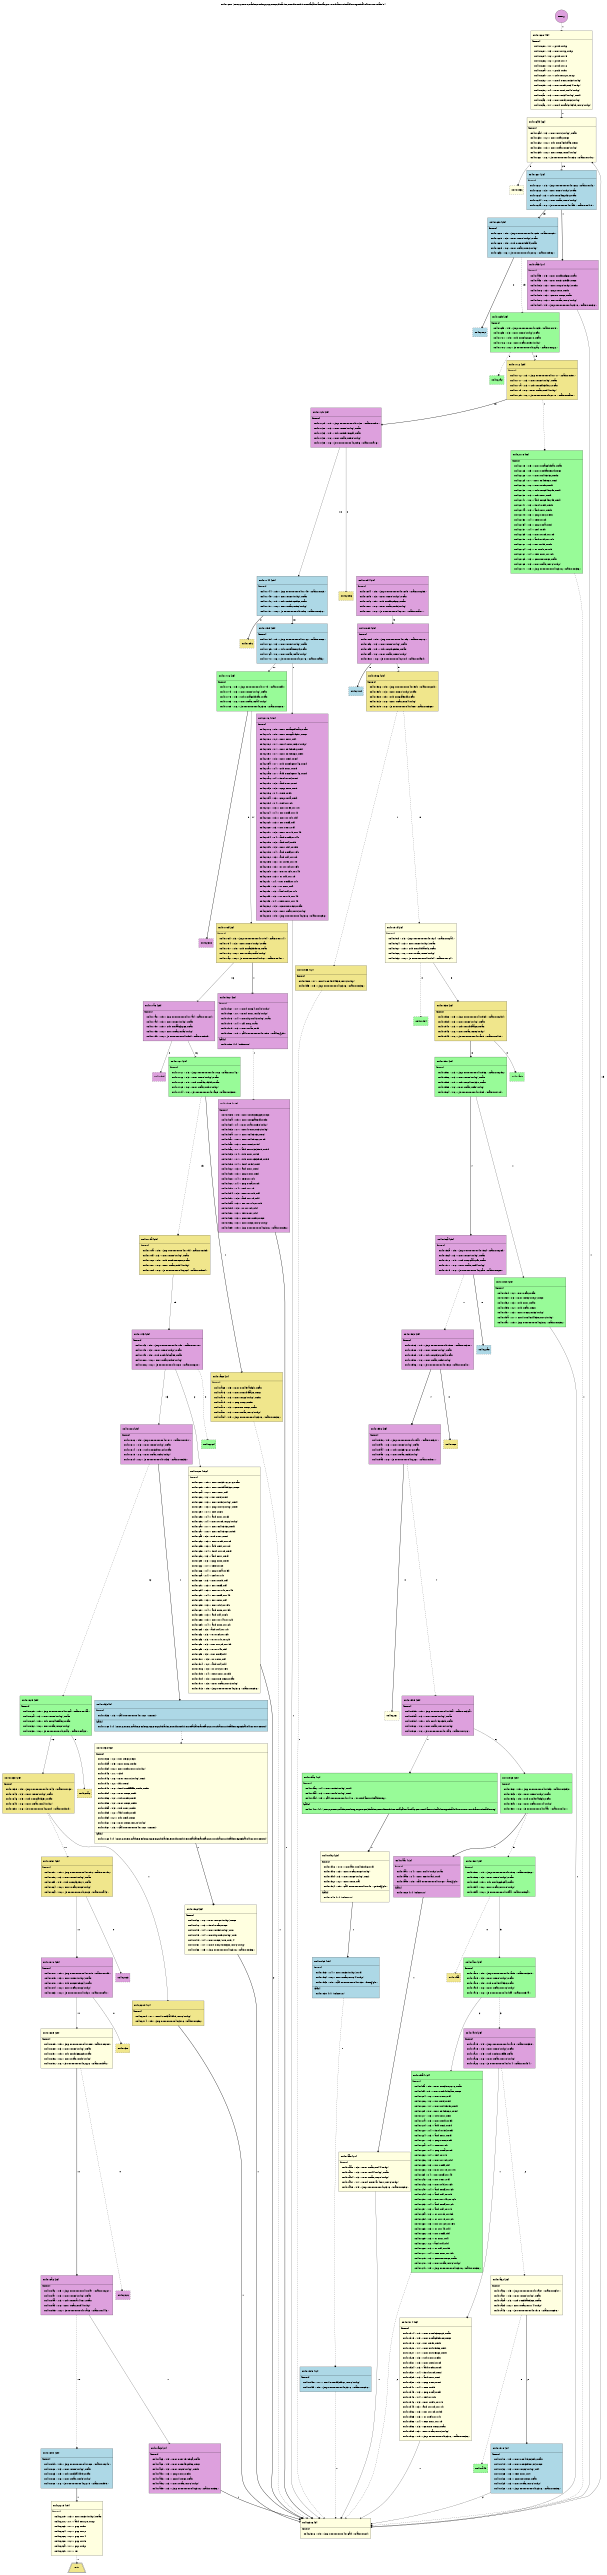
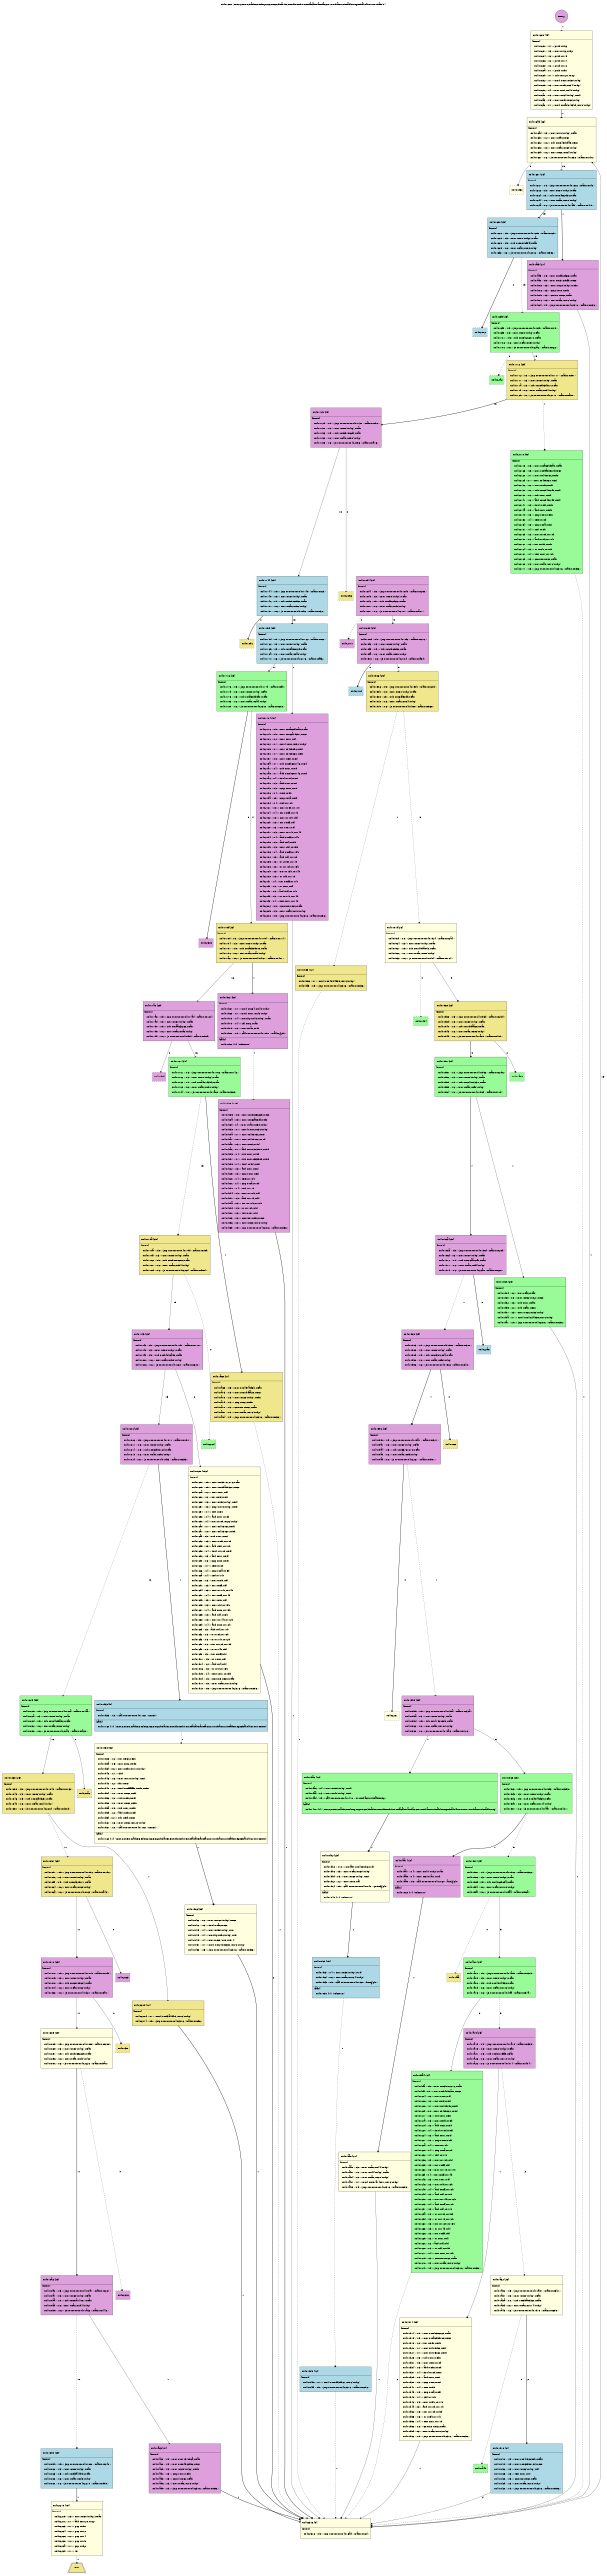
node "0x402101": added
edge "0x4017f3 [25]" -> "0x40226d": now "0x4017da [25]" -> "0x40226d"
